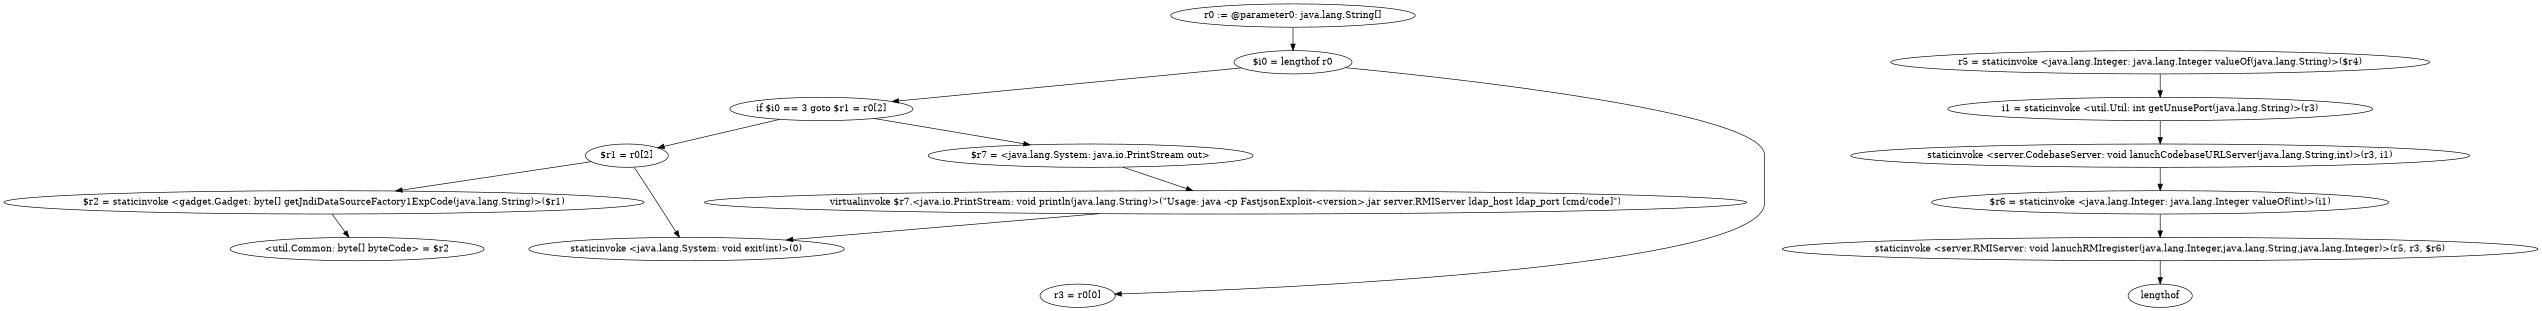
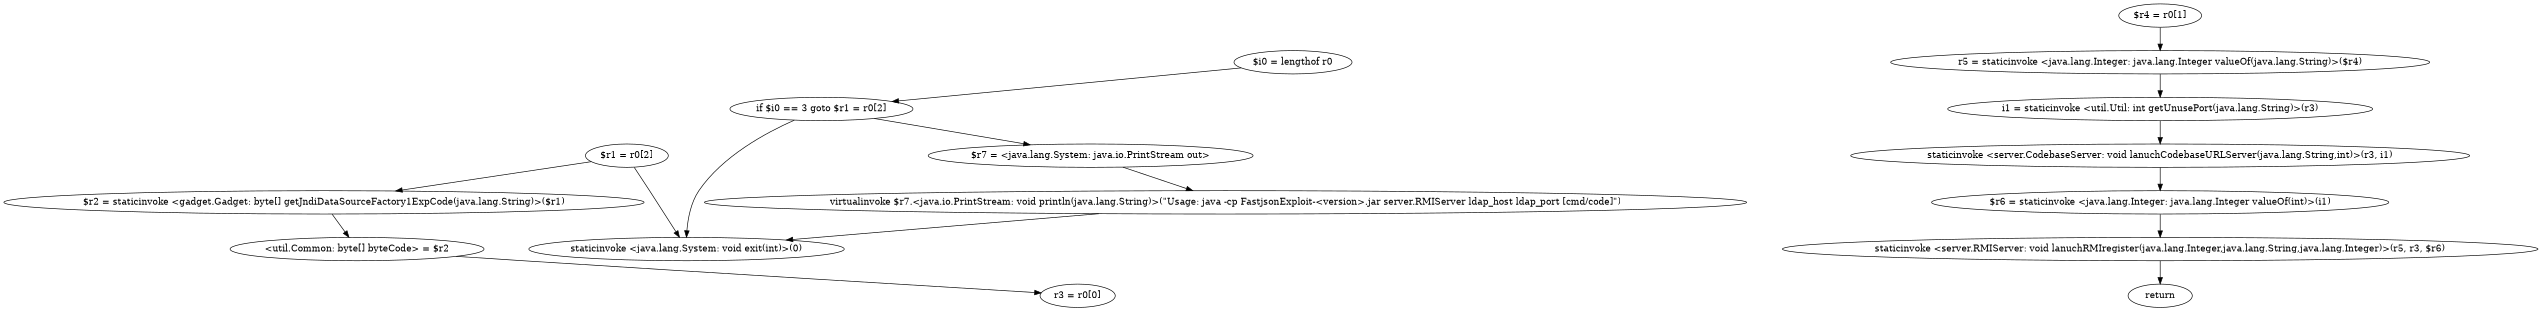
node "r0 := @parameter0: java.lang.String[]": removed
node "$r4 = r0[1]": added
edge "if $i0 == 3 goto $r1 = r0[2]" -> "$r1 = r0[2]": now "if $i0 == 3 goto $r1 = r0[2]" -> "staticinvoke <java.lang.System: void exit(int)>(0)"
edge "$i0 = lengthof r0" -> "r3 = r0[0]": now "<util.Common: byte[] byteCode> = $r2" -> "r3 = r0[0]"
node "lengthof": label "lengthof" -> "return"
